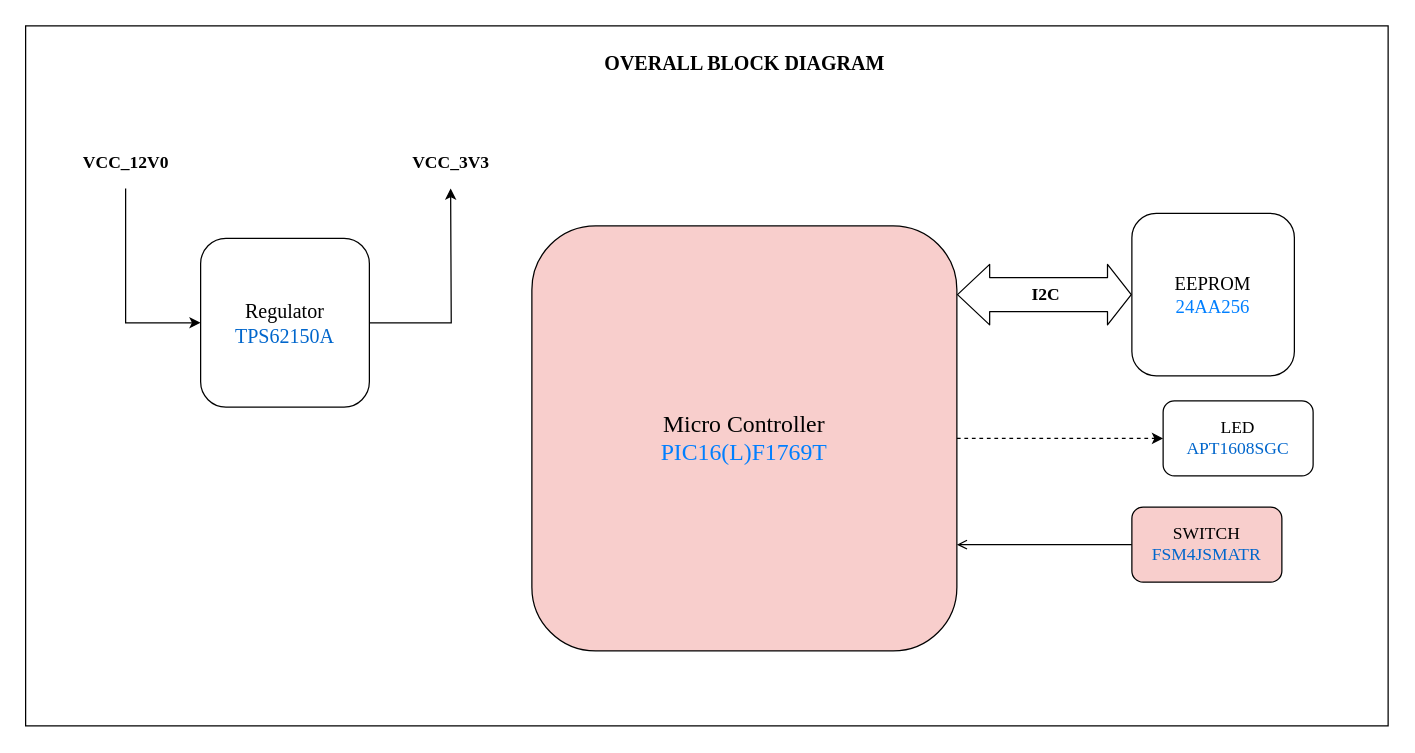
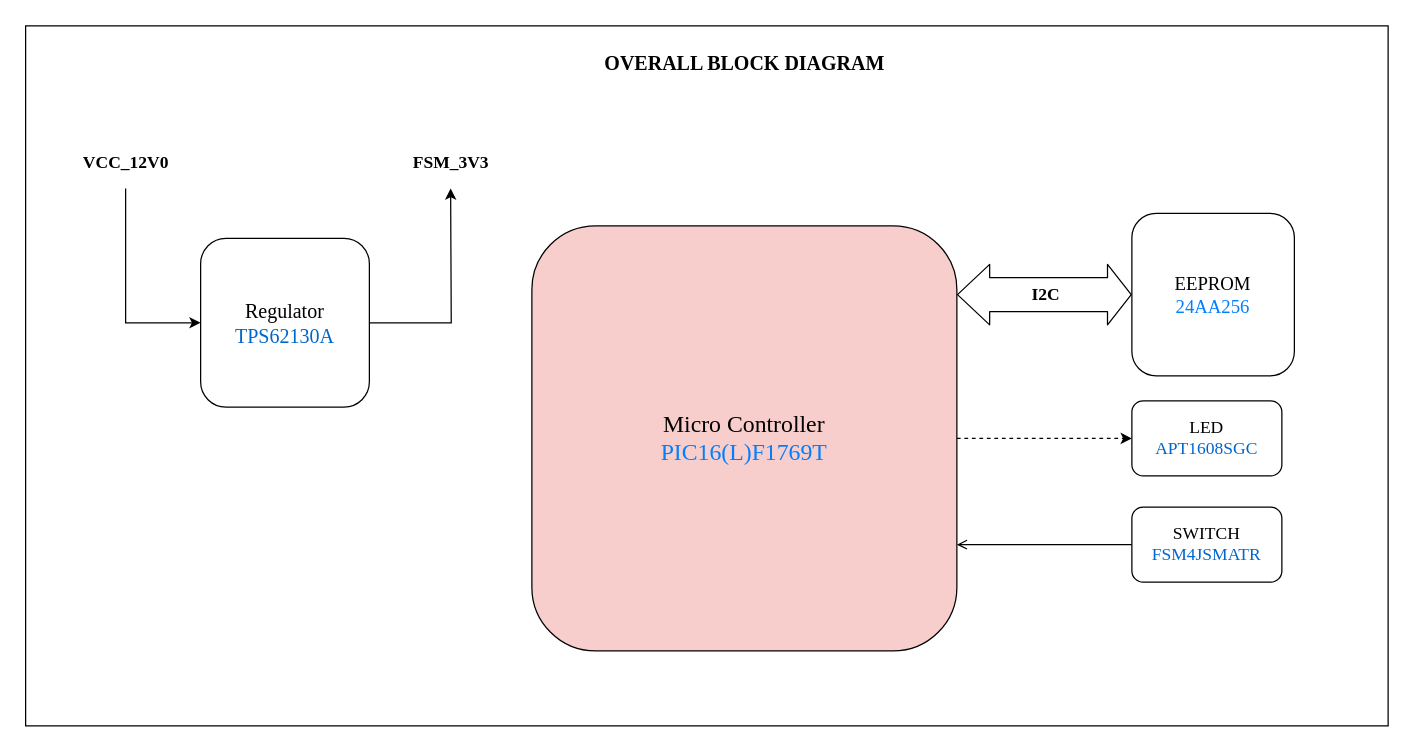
node "VCC_3V3": label "VCC_3V3" -> "FSM_3V3"
node "Regulator TPS62150A": label "Regulator TPS62150A" -> "Regulator TPS62130A"
node "LED APT1608SGC": moved (1238, 438) -> (1207, 438)
node "SWITCH FSM4JSMATR": fillcolor #f8cecc -> #ffffff
